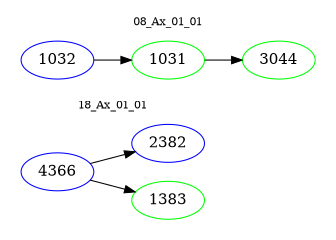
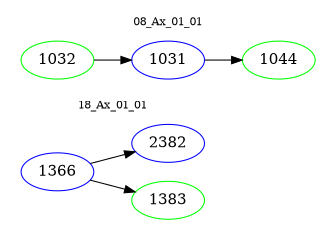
node "1032": color blue -> green
node "1031": color green -> blue
node "3044": label "3044" -> "1044"
node "4366": label "4366" -> "1366"
